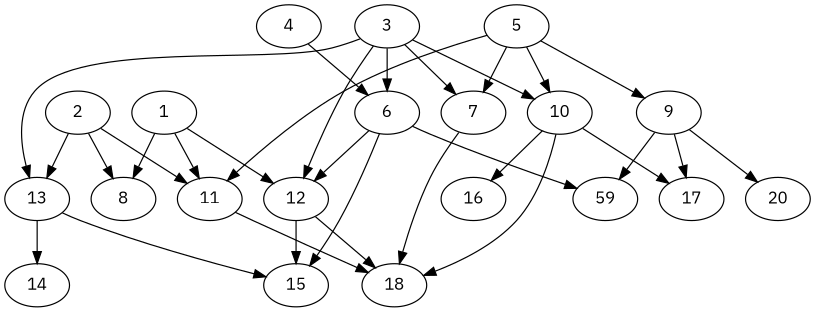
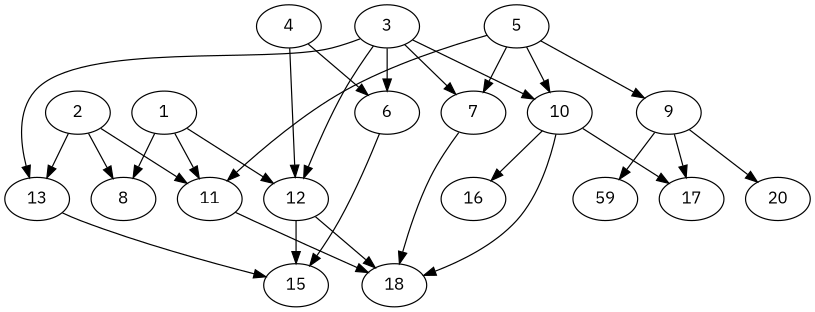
edge "6" -> "12": now "4" -> "12"
edge "6" -> "59": removed
node "14": removed
